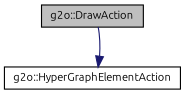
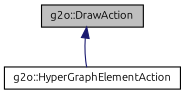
edge "g2o::DrawAction" -> "g2o::HyperGraphElementAction": reversed
